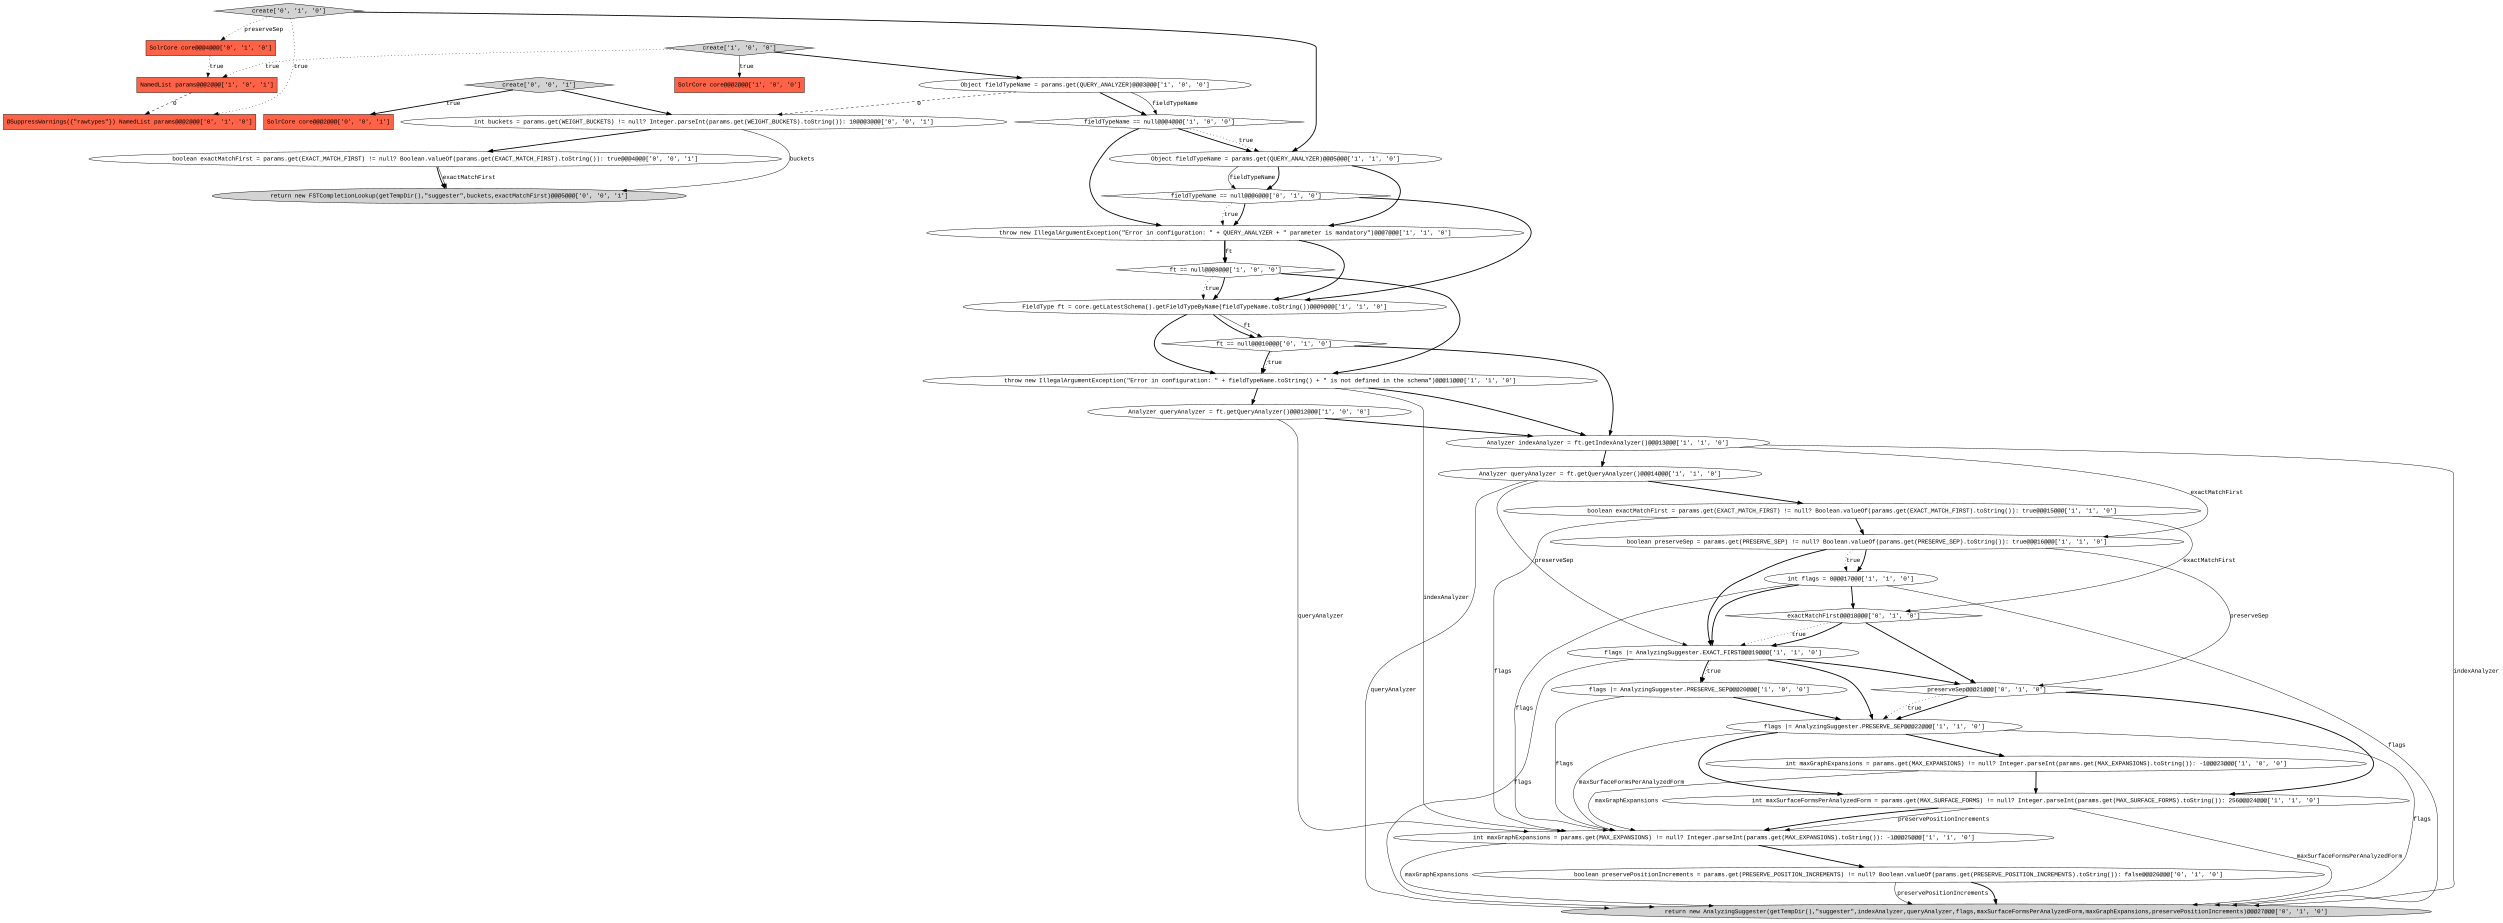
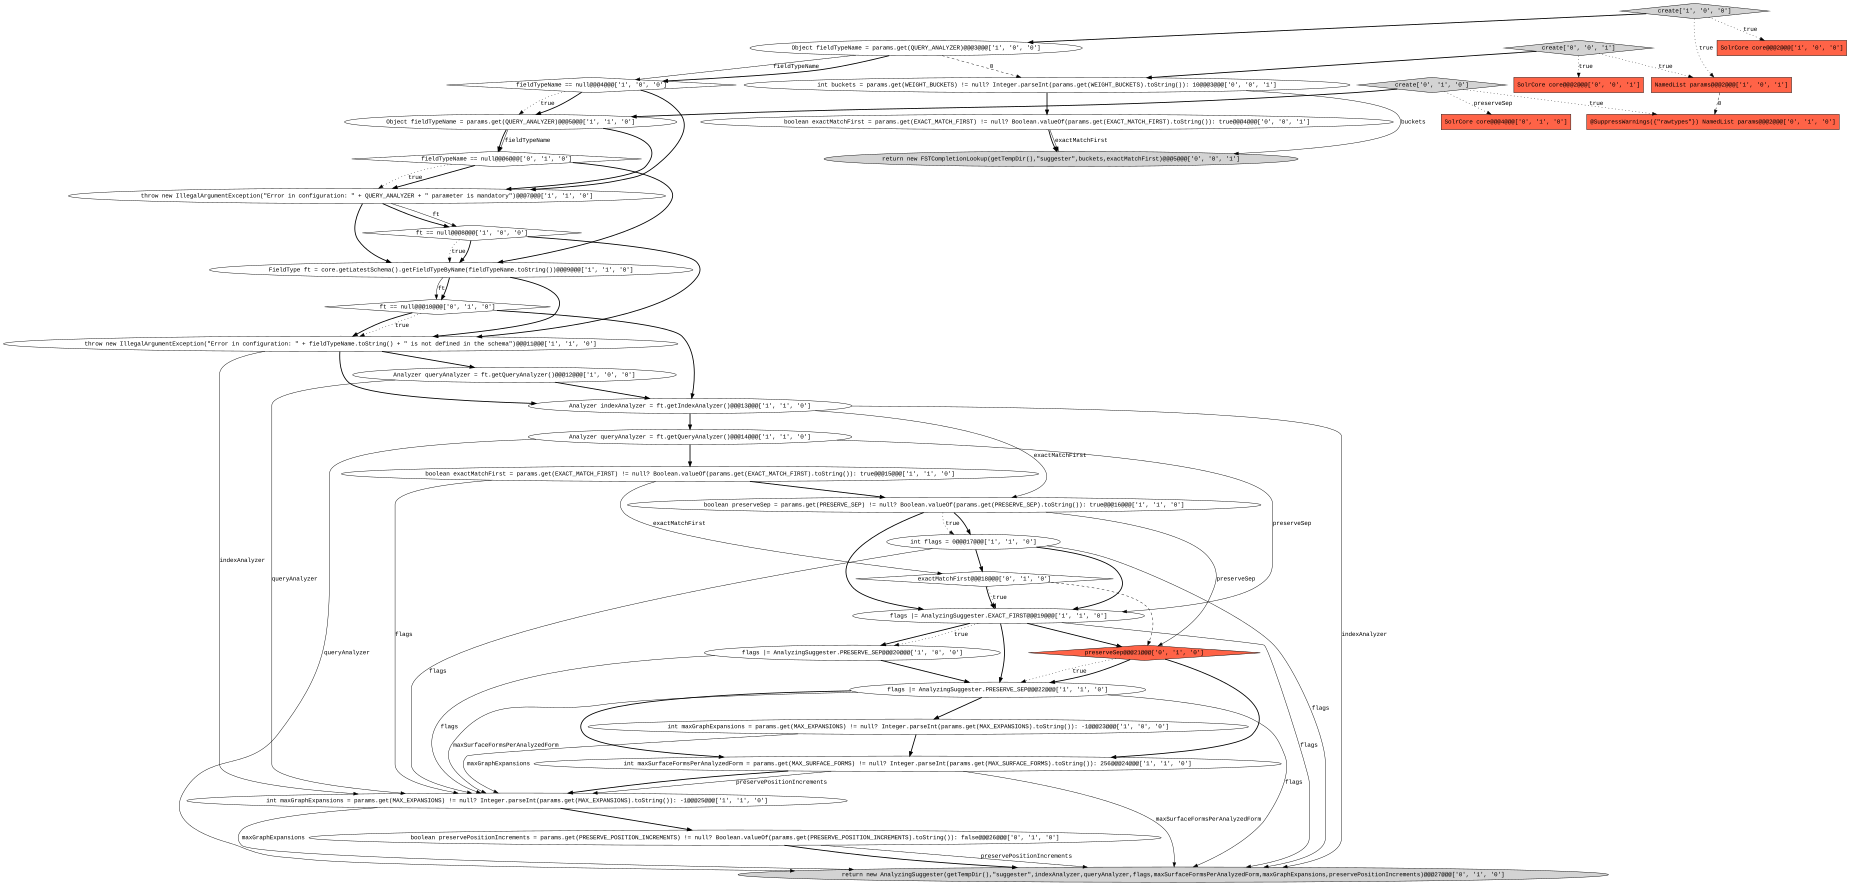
edge "SolrCore core@@@4@@@['0', '1', '0']" -> "NamedList params@@@2@@@['1', '0', '1']": now "create['0', '0', '1']" -> "NamedList params@@@2@@@['1', '0', '1']"
edge "create['1', '0', '0']" -> "SolrCore core@@@2@@@['1', '0', '0']": style solid -> dotted
edge "create['0', '0', '1']" -> "SolrCore core@@@2@@@['0', '0', '1']": style bold -> dotted
edge "exactMatchFirst@@@18@@@['0', '1', '0']" -> "preserveSep@@@21@@@['0', '1', '0']": style bold -> dashed
node "preserveSep@@@21@@@['0', '1', '0']": fillcolor white -> tomato
